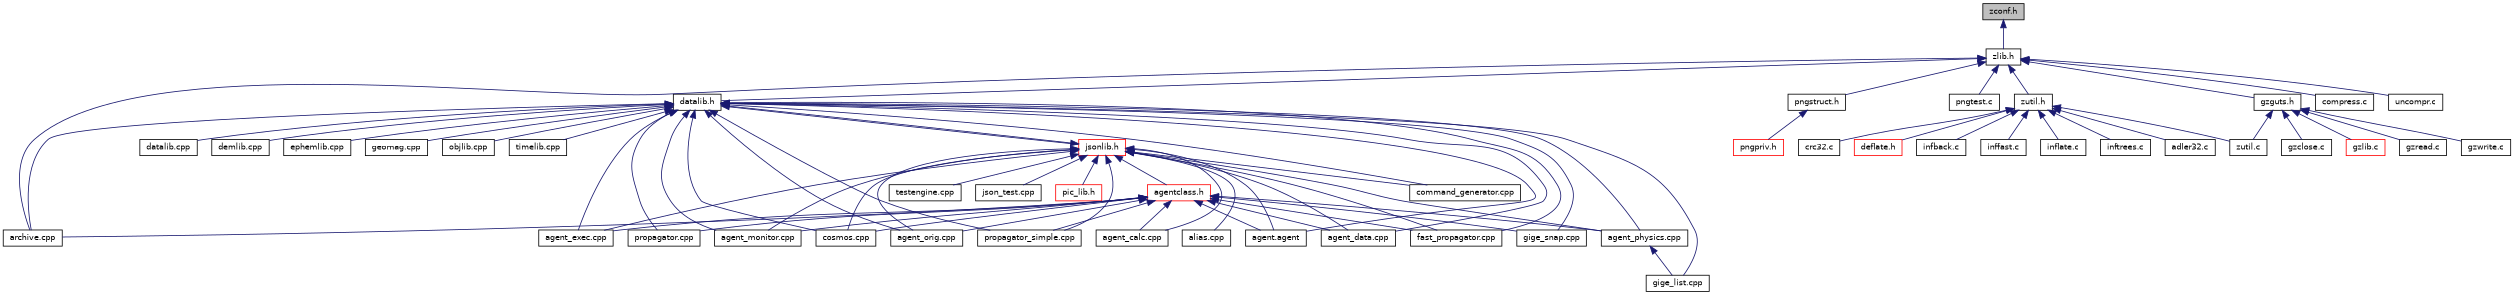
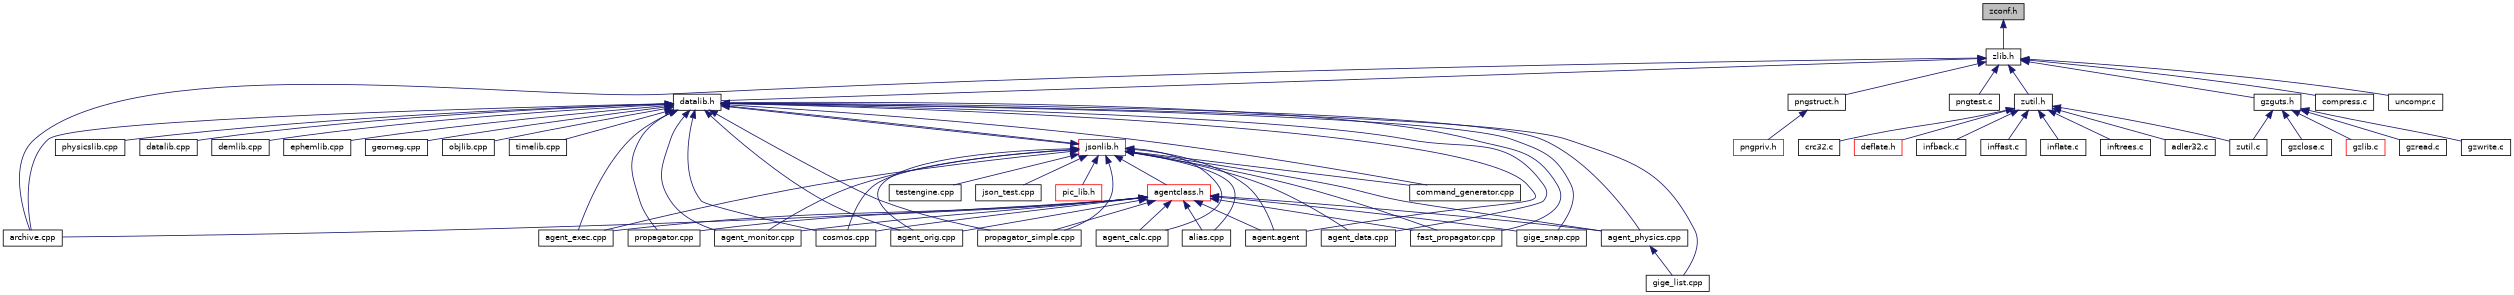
node "physicslib.cpp": added
edge "agent_data.cpp" -> "agentclass.h": now "alias.cpp" -> "agentclass.h"
